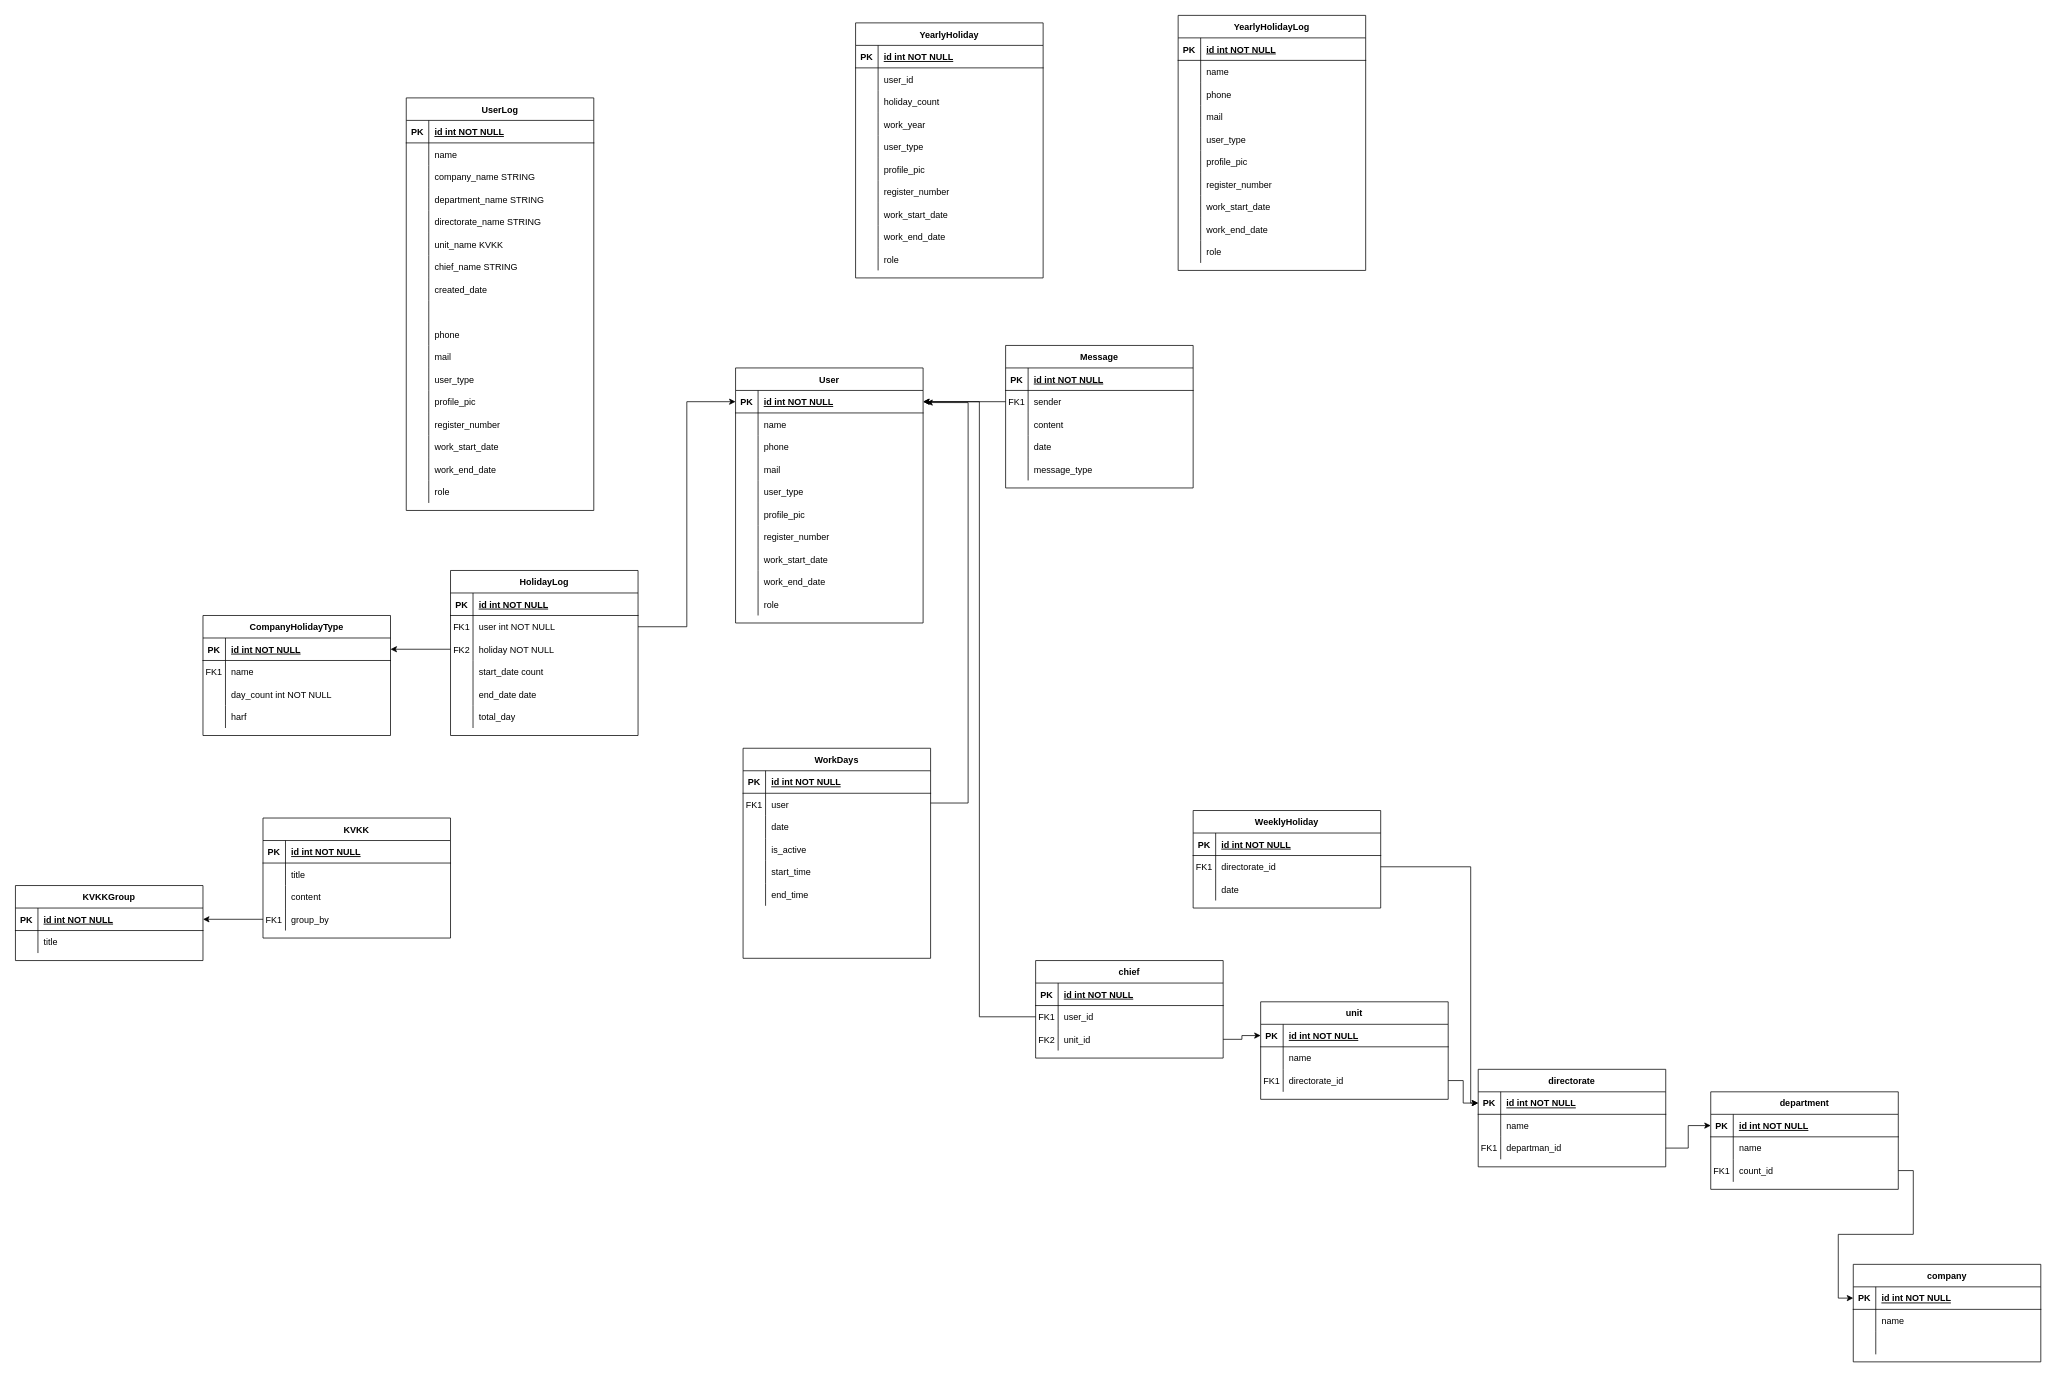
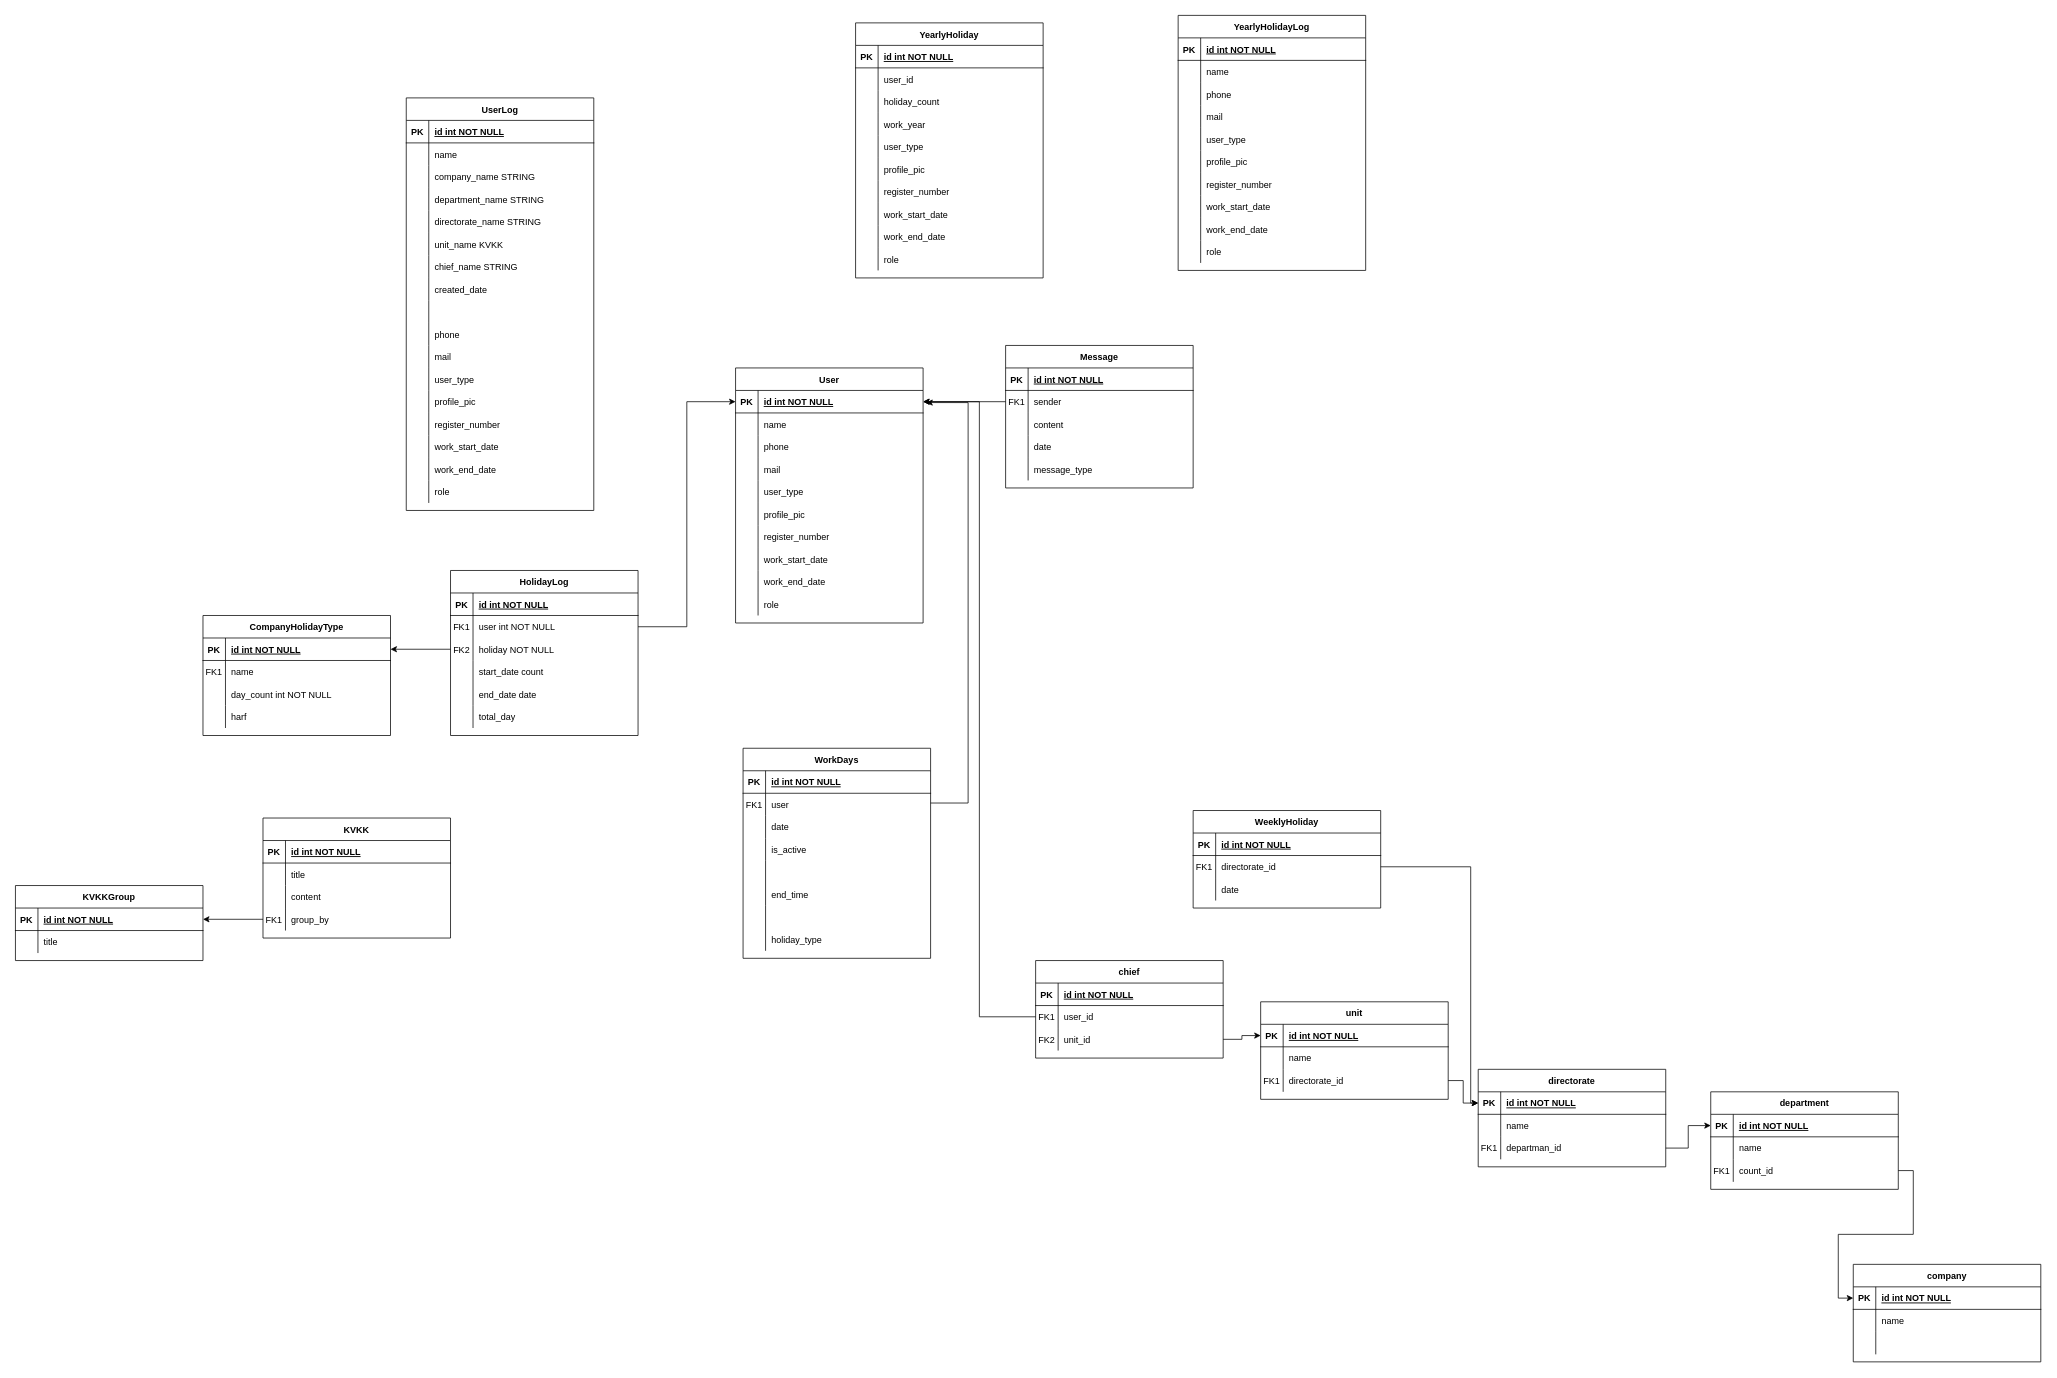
node "start_time": removed
node "holiday_type": added
